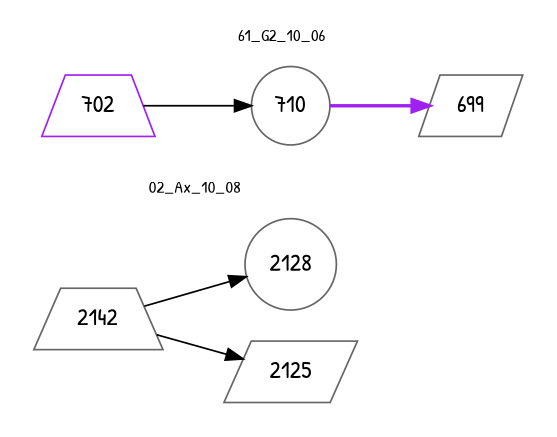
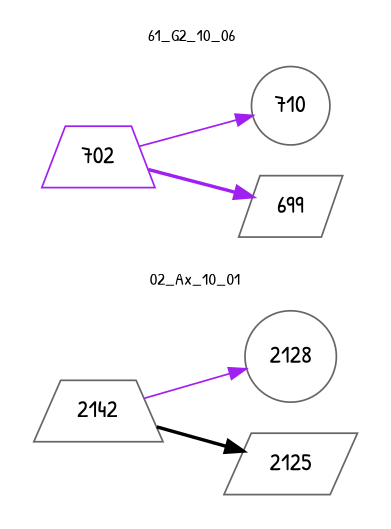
edge "702" -> "710": color black -> purple
edge "710" -> "699": now "702" -> "699"
cluster "02_Ax_10_08": label "02_Ax_10_08" -> "02_Ax_10_01"
edge "2142" -> "2128": color black -> purple
edge "2142" -> "2125": style solid -> bold
